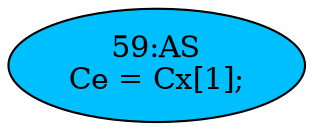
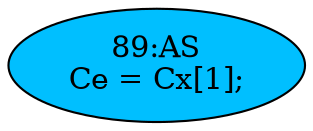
node "59:AS Ce = Cx[1];": label "59:AS Ce = Cx[1];" -> "89:AS Ce = Cx[1];"
